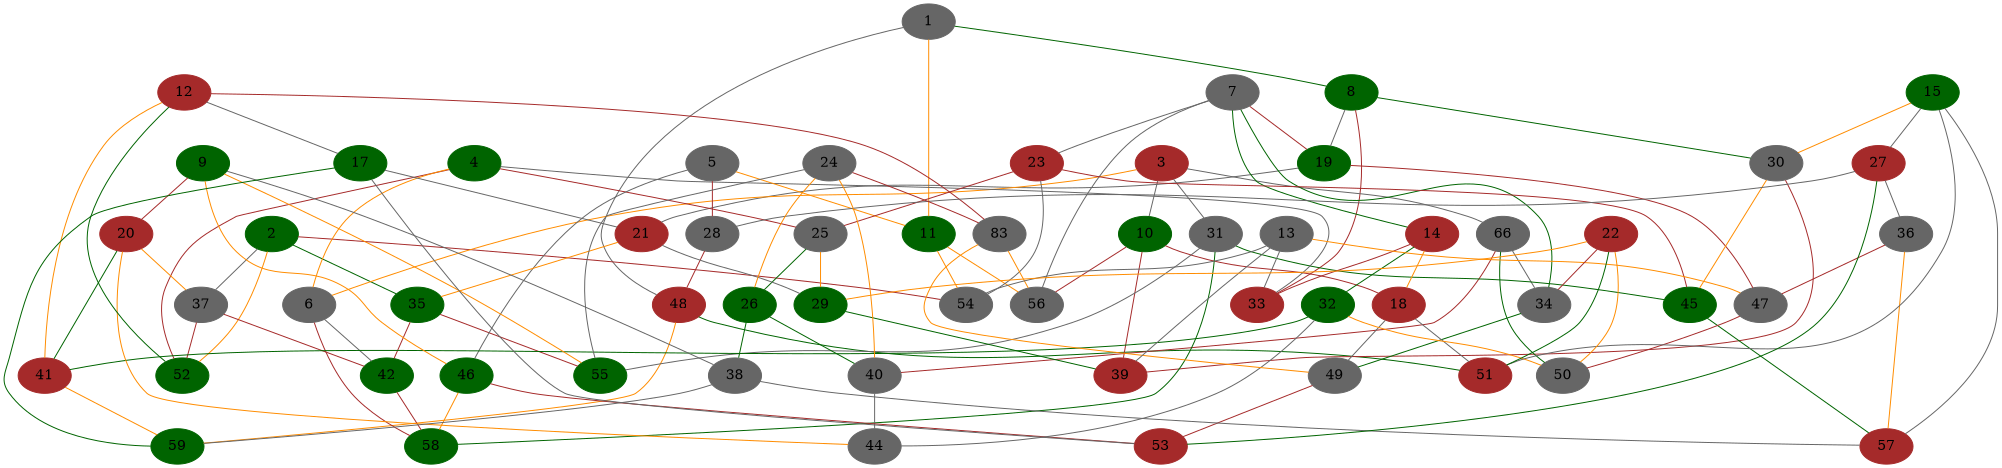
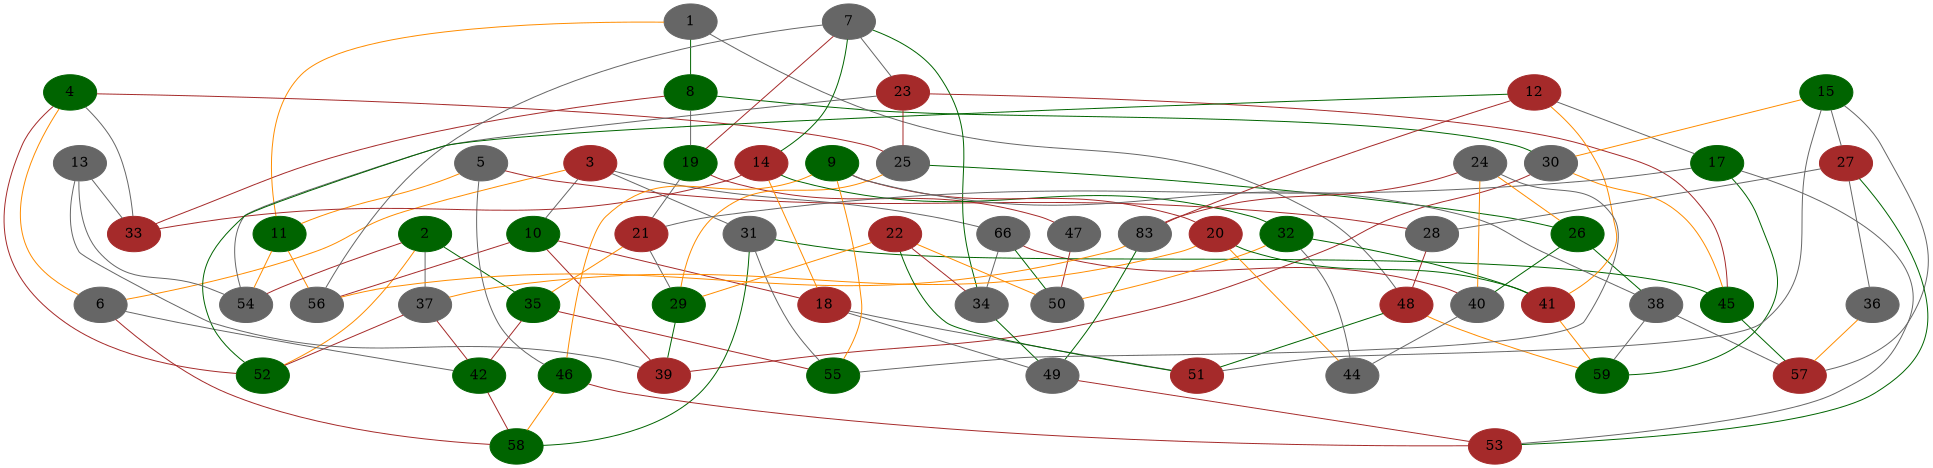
edge "13" -- "47": removed
edge "36" -- "47": removed
edge "83" -- "49": color darkorange -> darkgreen
